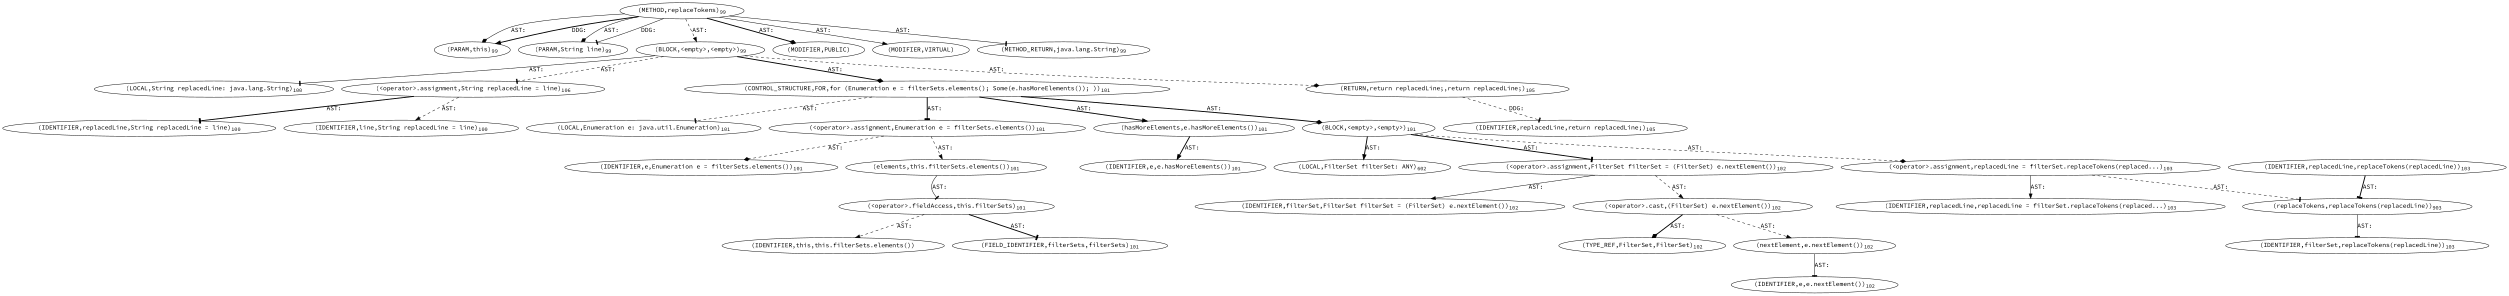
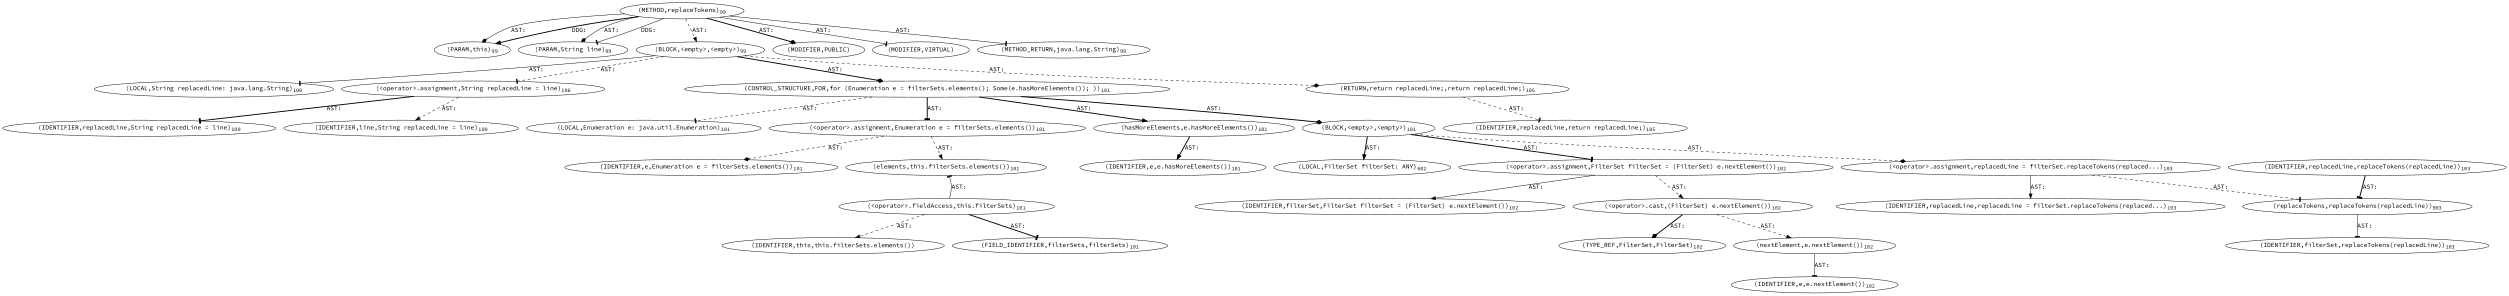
edge "(METHOD,replaceTokens)" -> "(MODIFIER,VIRTUAL)": arrowhead normal -> tee
edge "(RETURN,return replacedLine;,return replacedLine;)" -> "(IDENTIFIER,replacedLine,return replacedLine;)": label "DDG: " -> "AST: "
edge "(elements,this.filterSets.elements())" -> "(<operator>.fieldAccess,this.filterSets)": reversed
